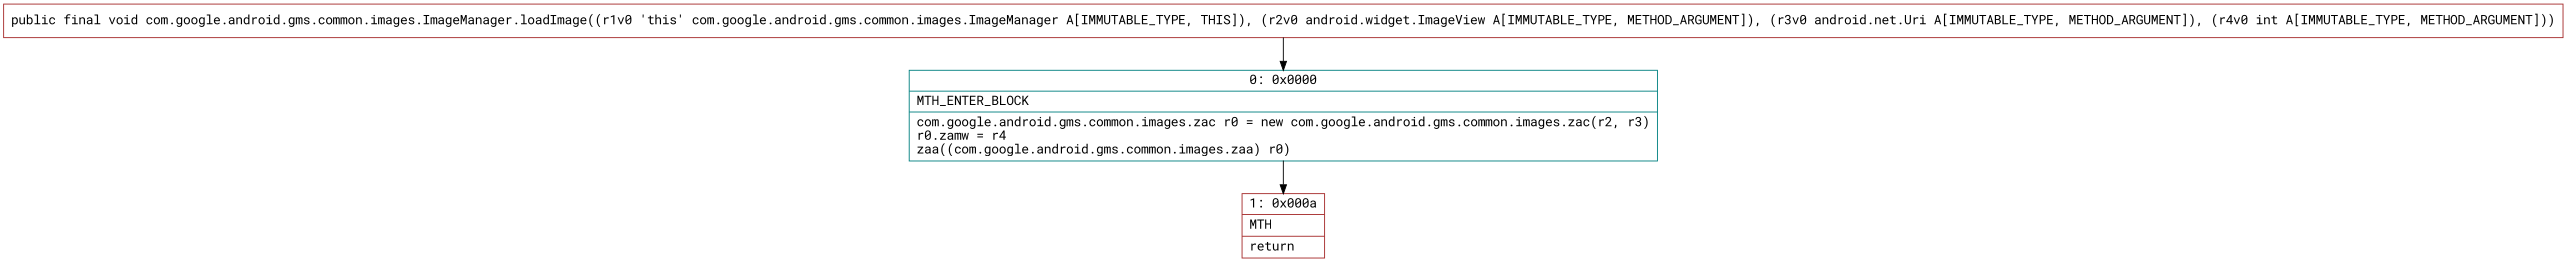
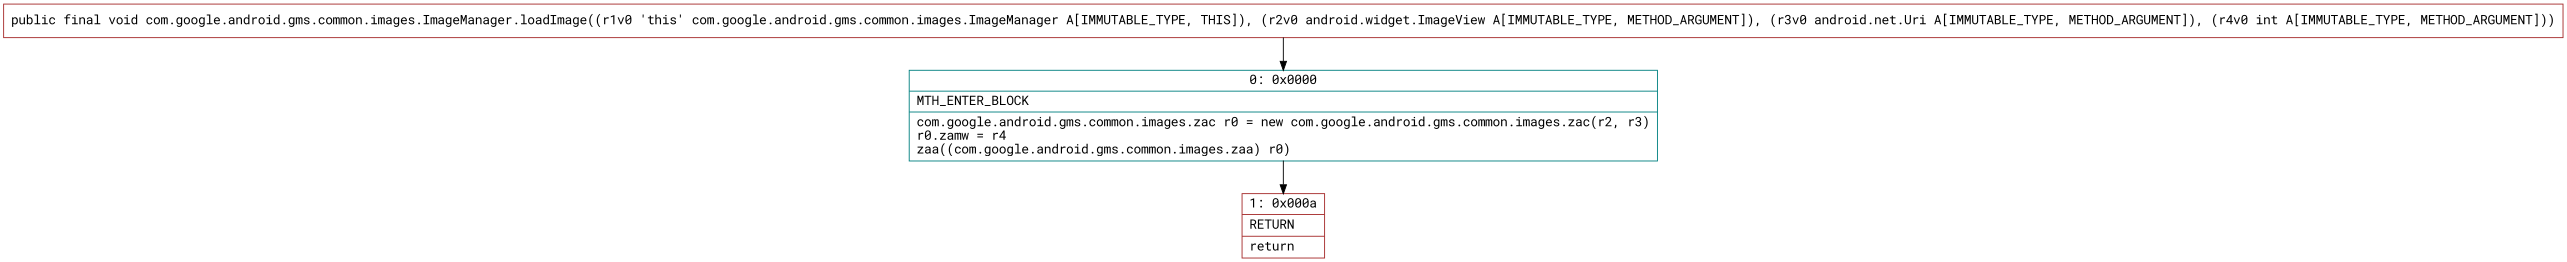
node "1: 0x000a": text "MTH" -> "RETURN"
